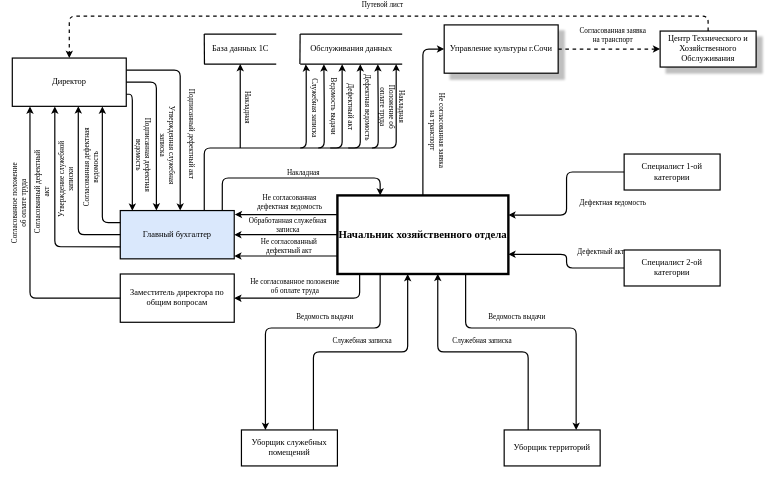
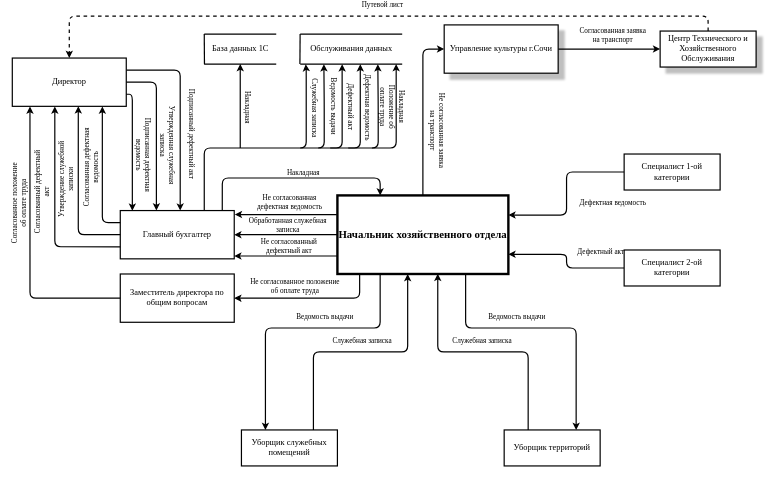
edge "Управление культуры г.Сочи" -> "Центр Технического и Хозяйственного Обслуживания": style dashed -> solid
node "Главный бухгалтер": fillcolor #dae8fc -> #ffffff
